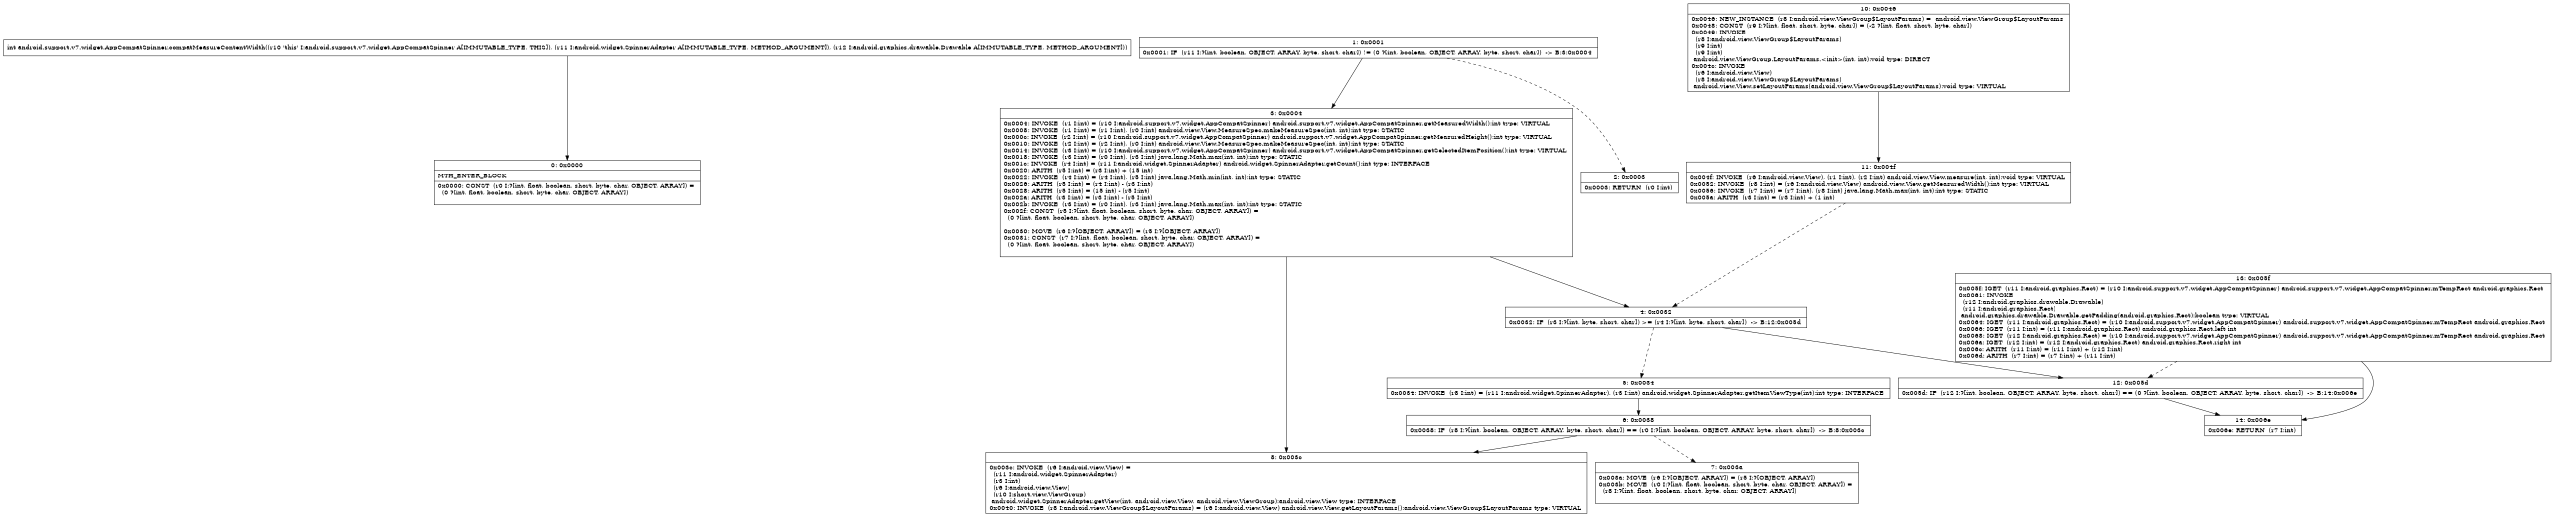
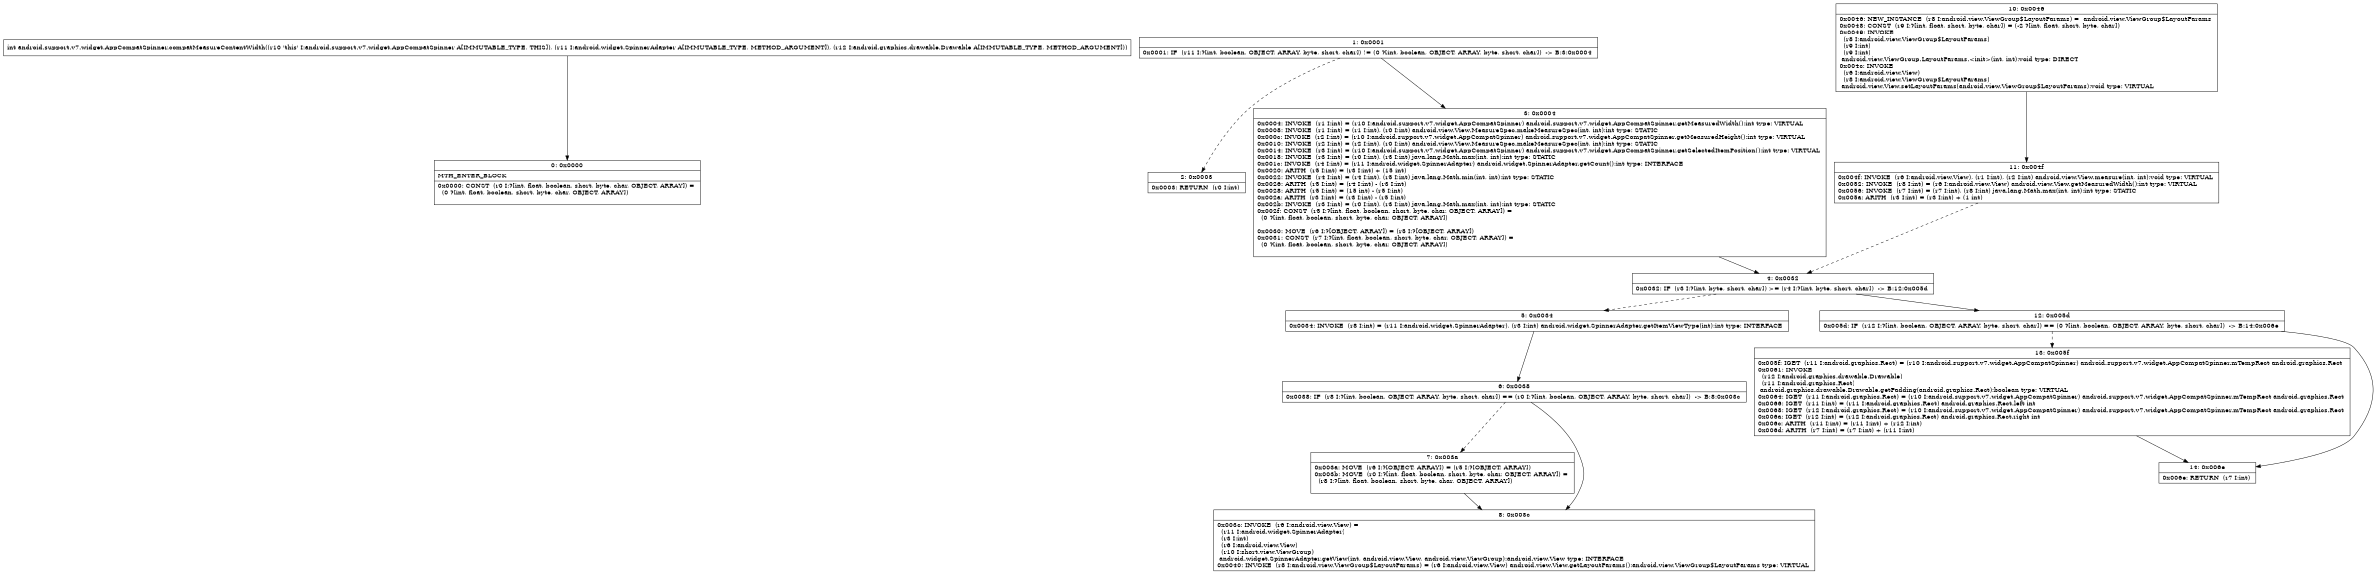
edge "3: 0x0004" -> "8: 0x003c": now "7: 0x003a" -> "8: 0x003c"
edge "13: 0x005f" -> "12: 0x005d": reversed
